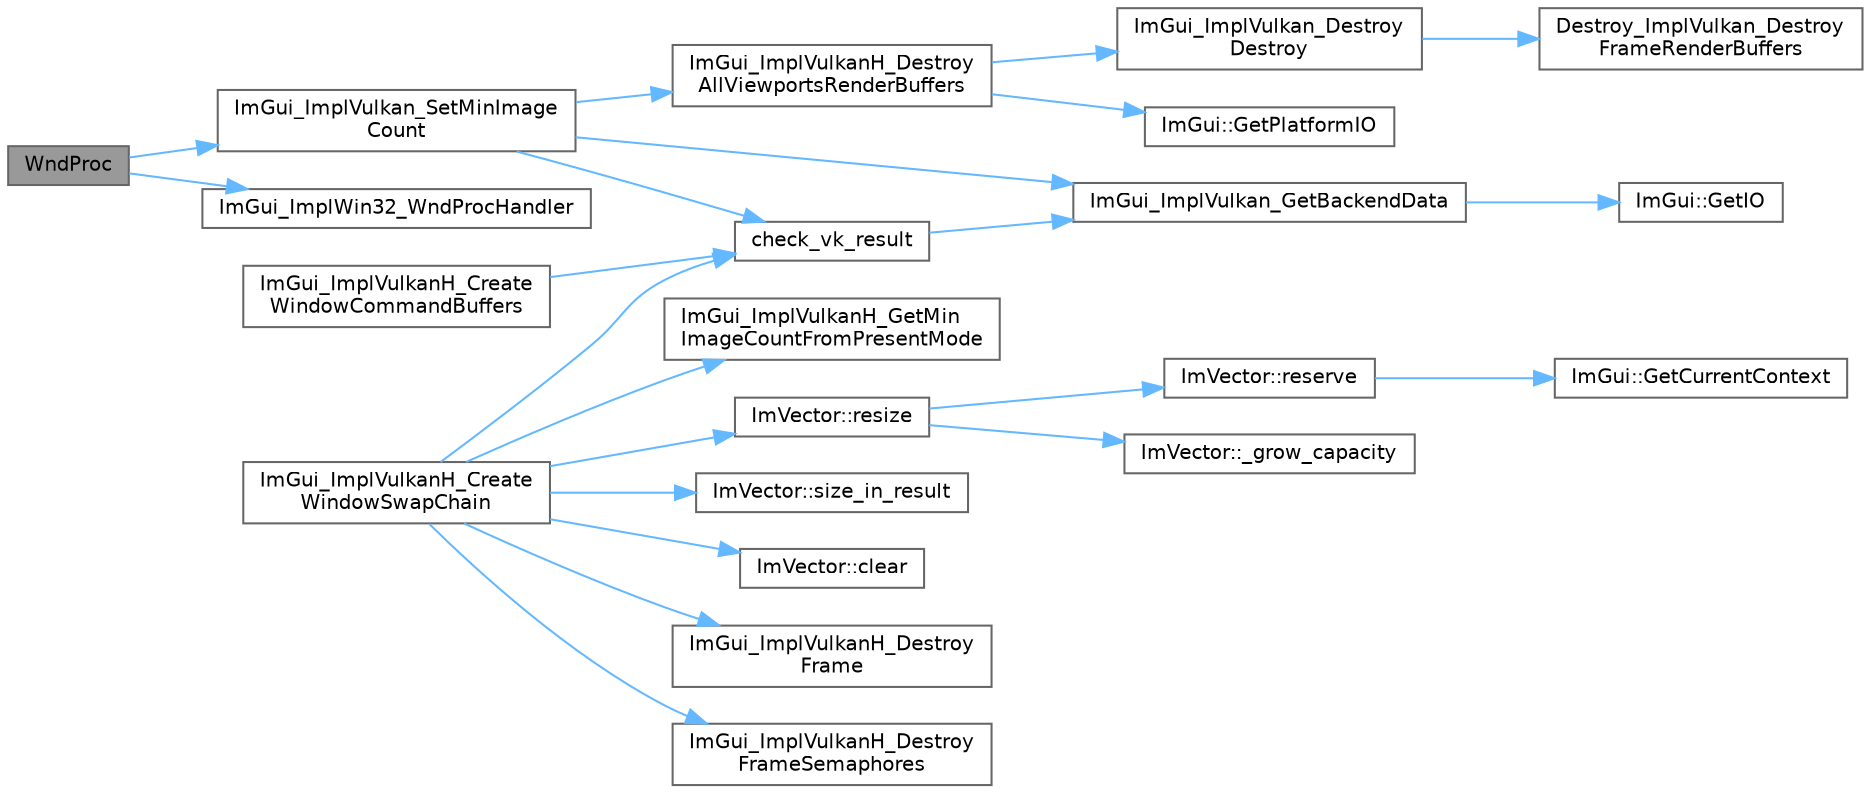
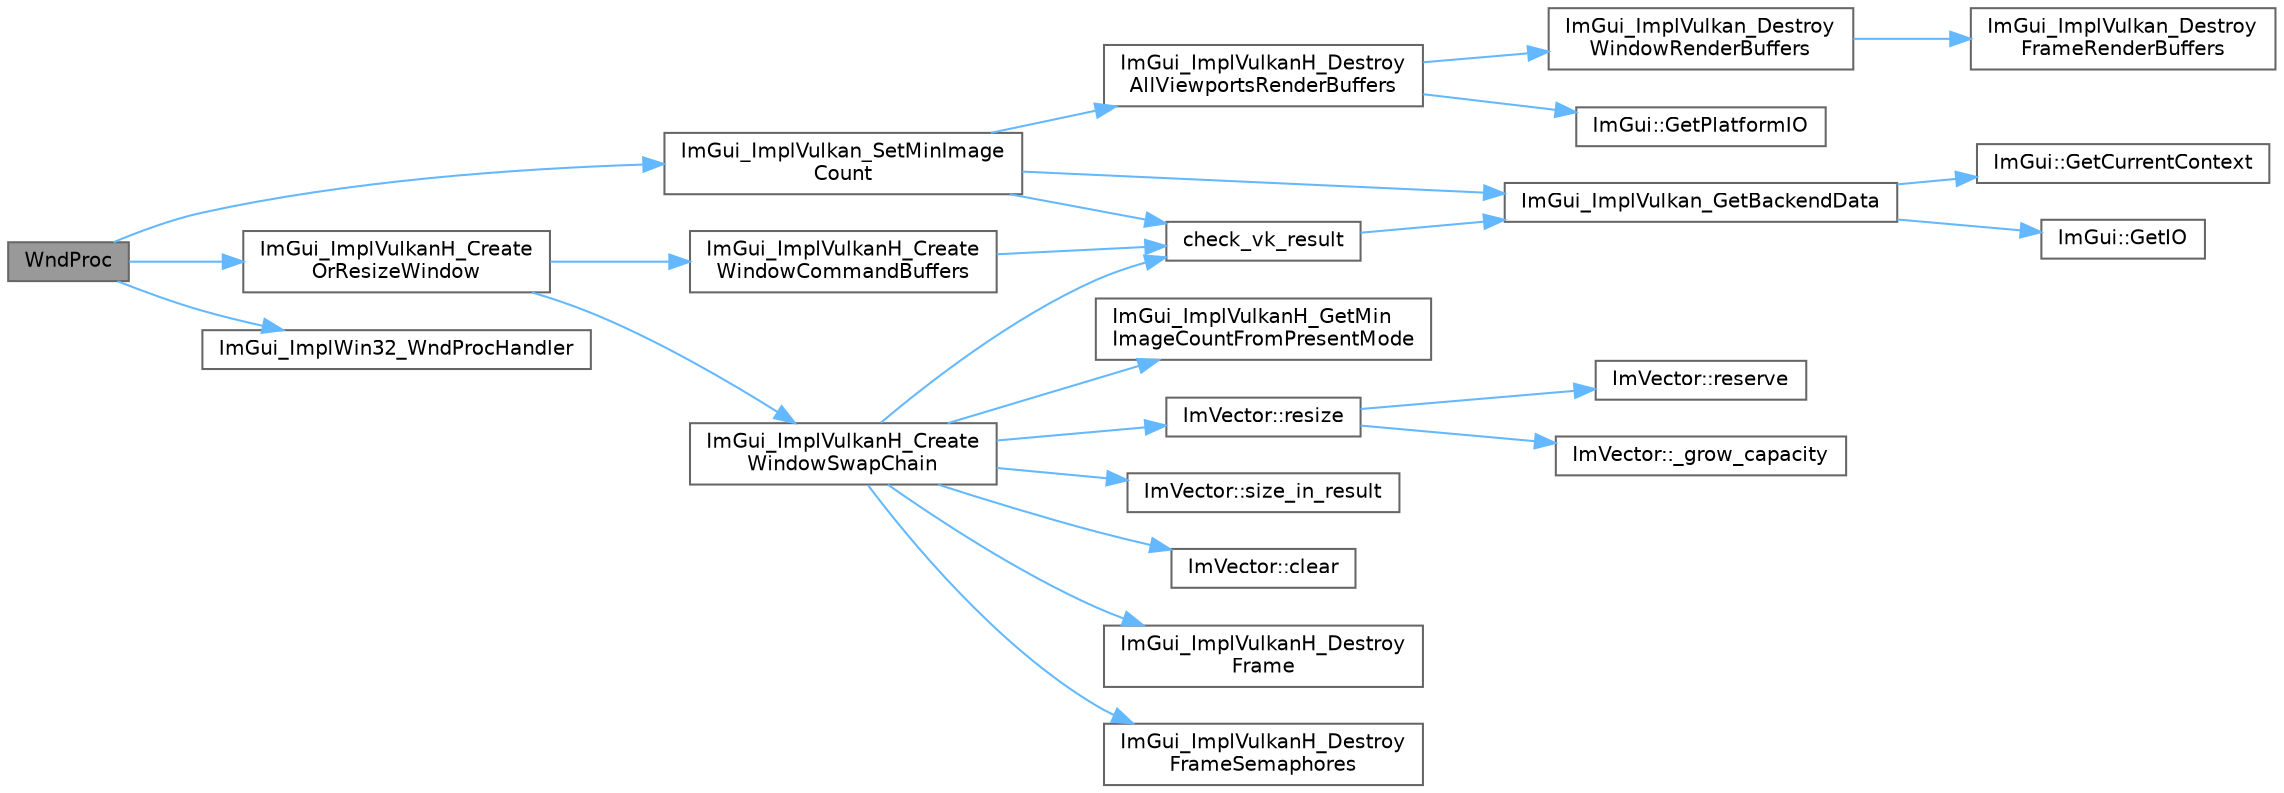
node "ImGui_ImplVulkan_Destroy Destroy": label "ImGui_ImplVulkan_Destroy Destroy" -> "ImGui_ImplVulkan_Destroy WindowRenderBuffers"
node "Destroy_ImplVulkan_Destroy FrameRenderBuffers": label "Destroy_ImplVulkan_Destroy FrameRenderBuffers" -> "ImGui_ImplVulkan_Destroy FrameRenderBuffers"
node "ImGui_ImplVulkanH_Create OrResizeWindow": added
edge "ImVector::reserve" -> "ImGui::GetCurrentContext": now "ImGui_ImplVulkan_GetBackendData" -> "ImGui::GetCurrentContext"
